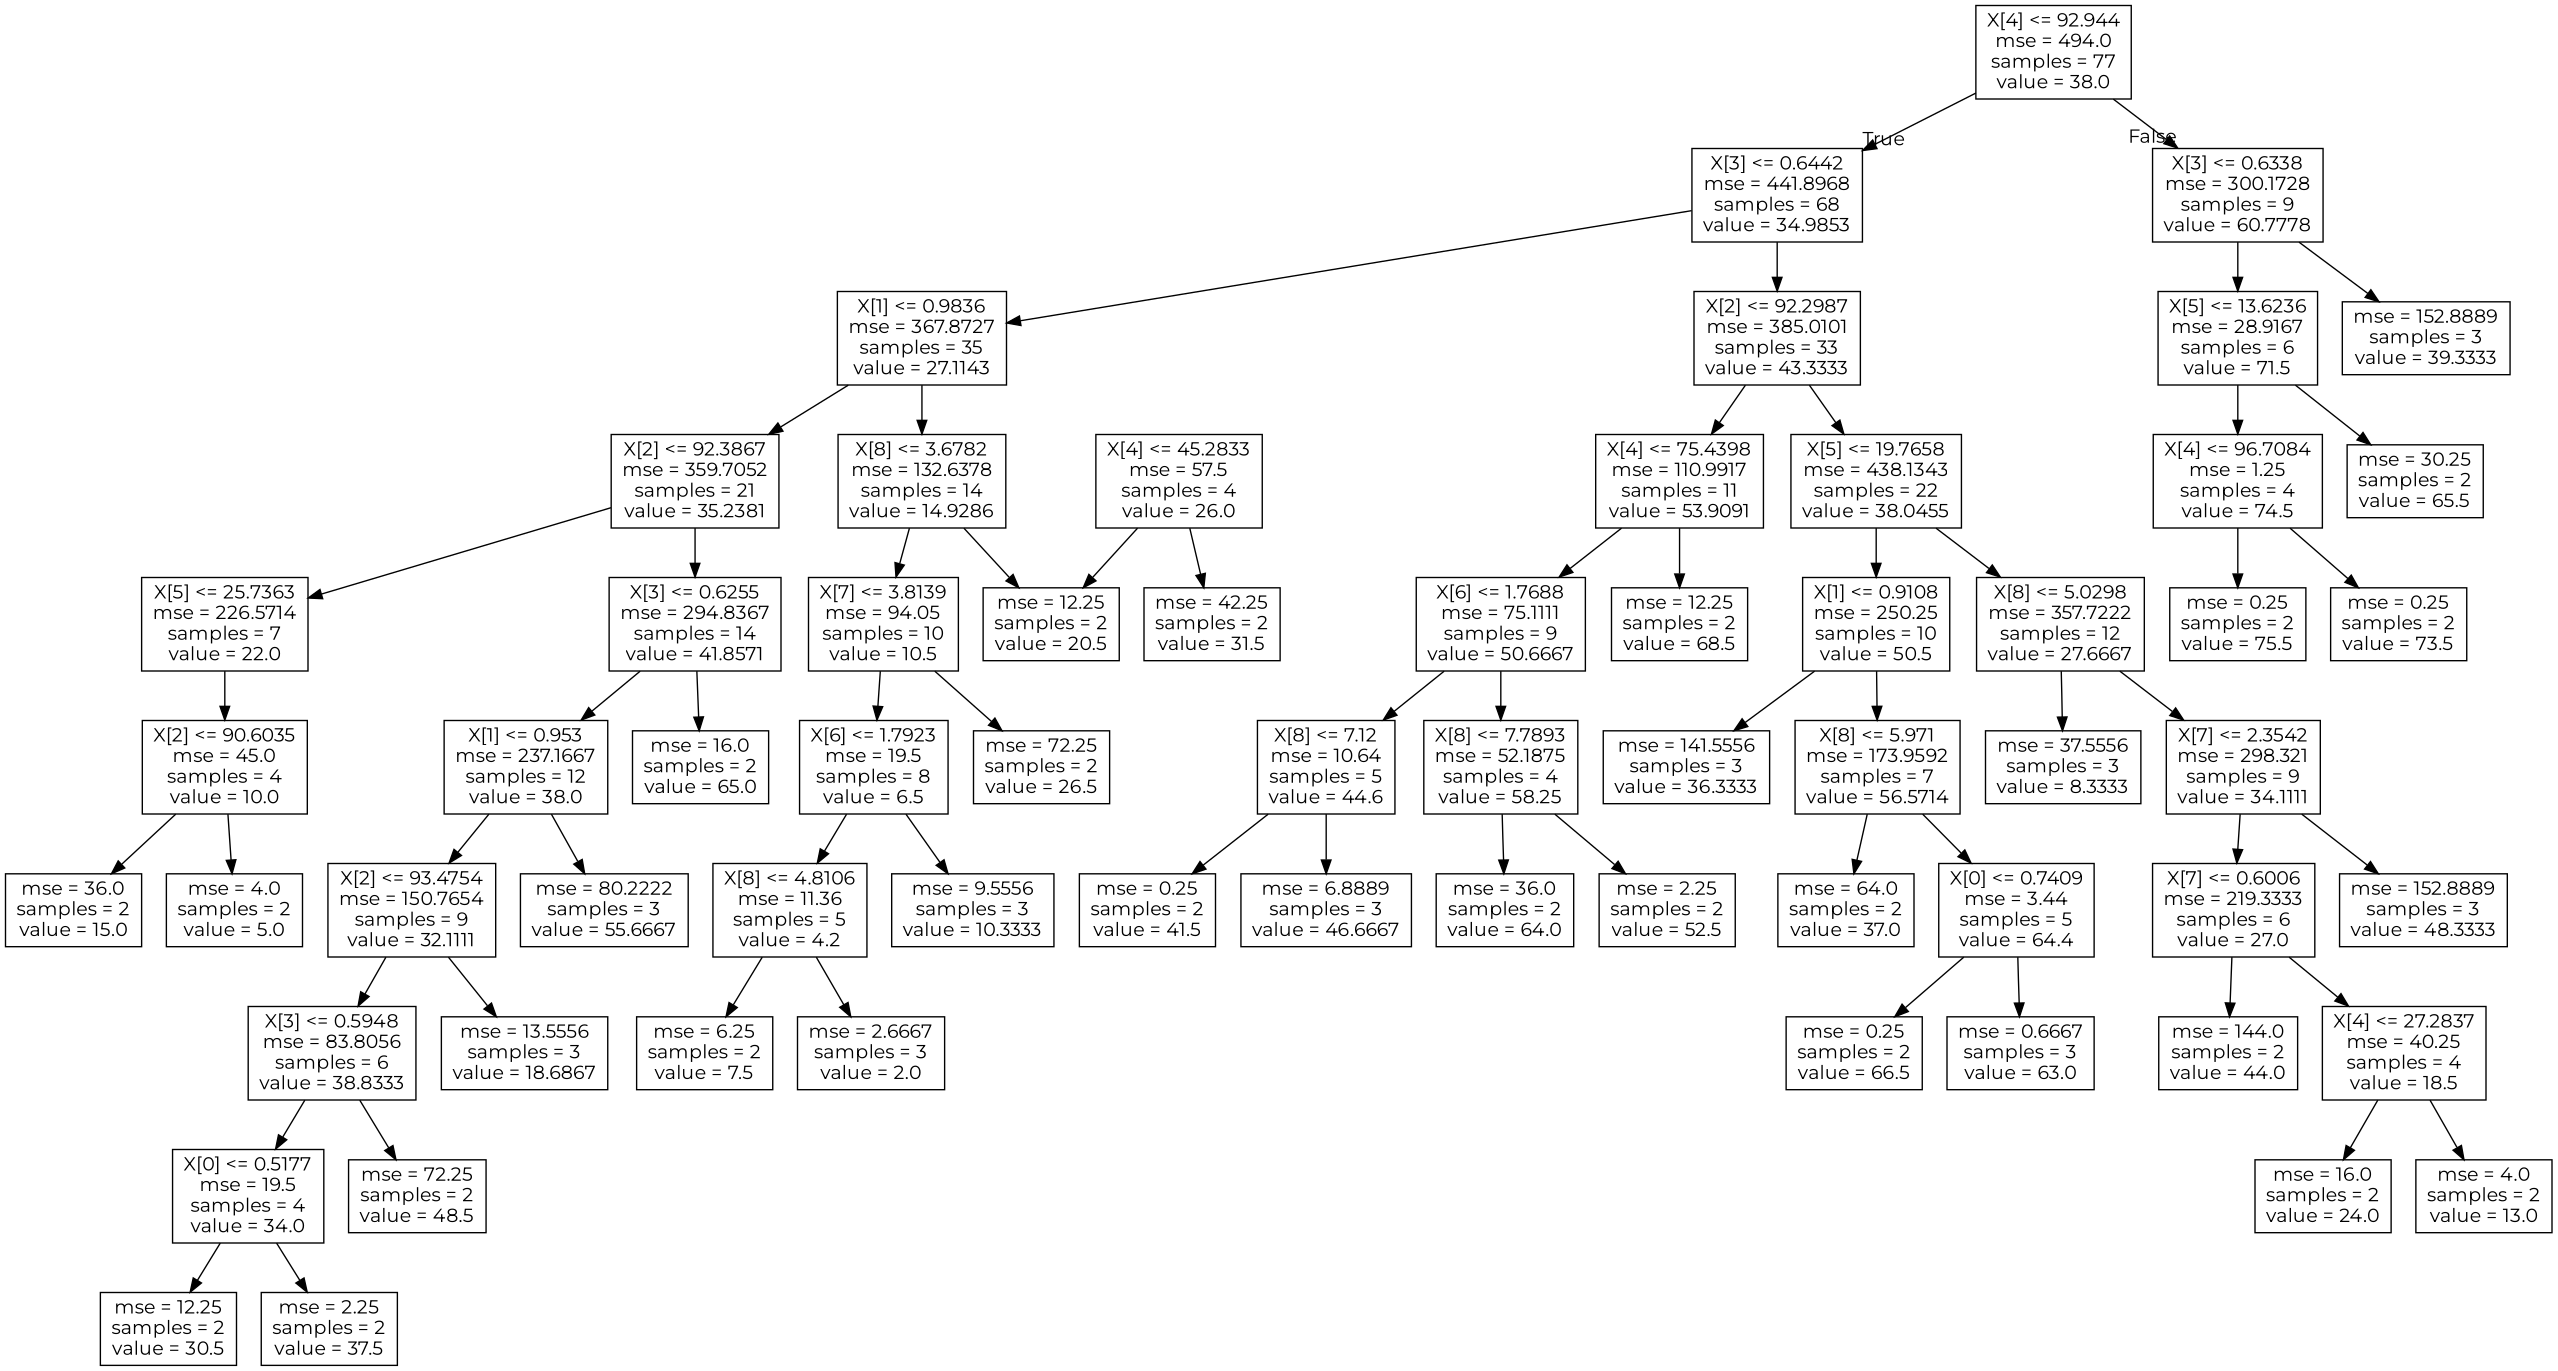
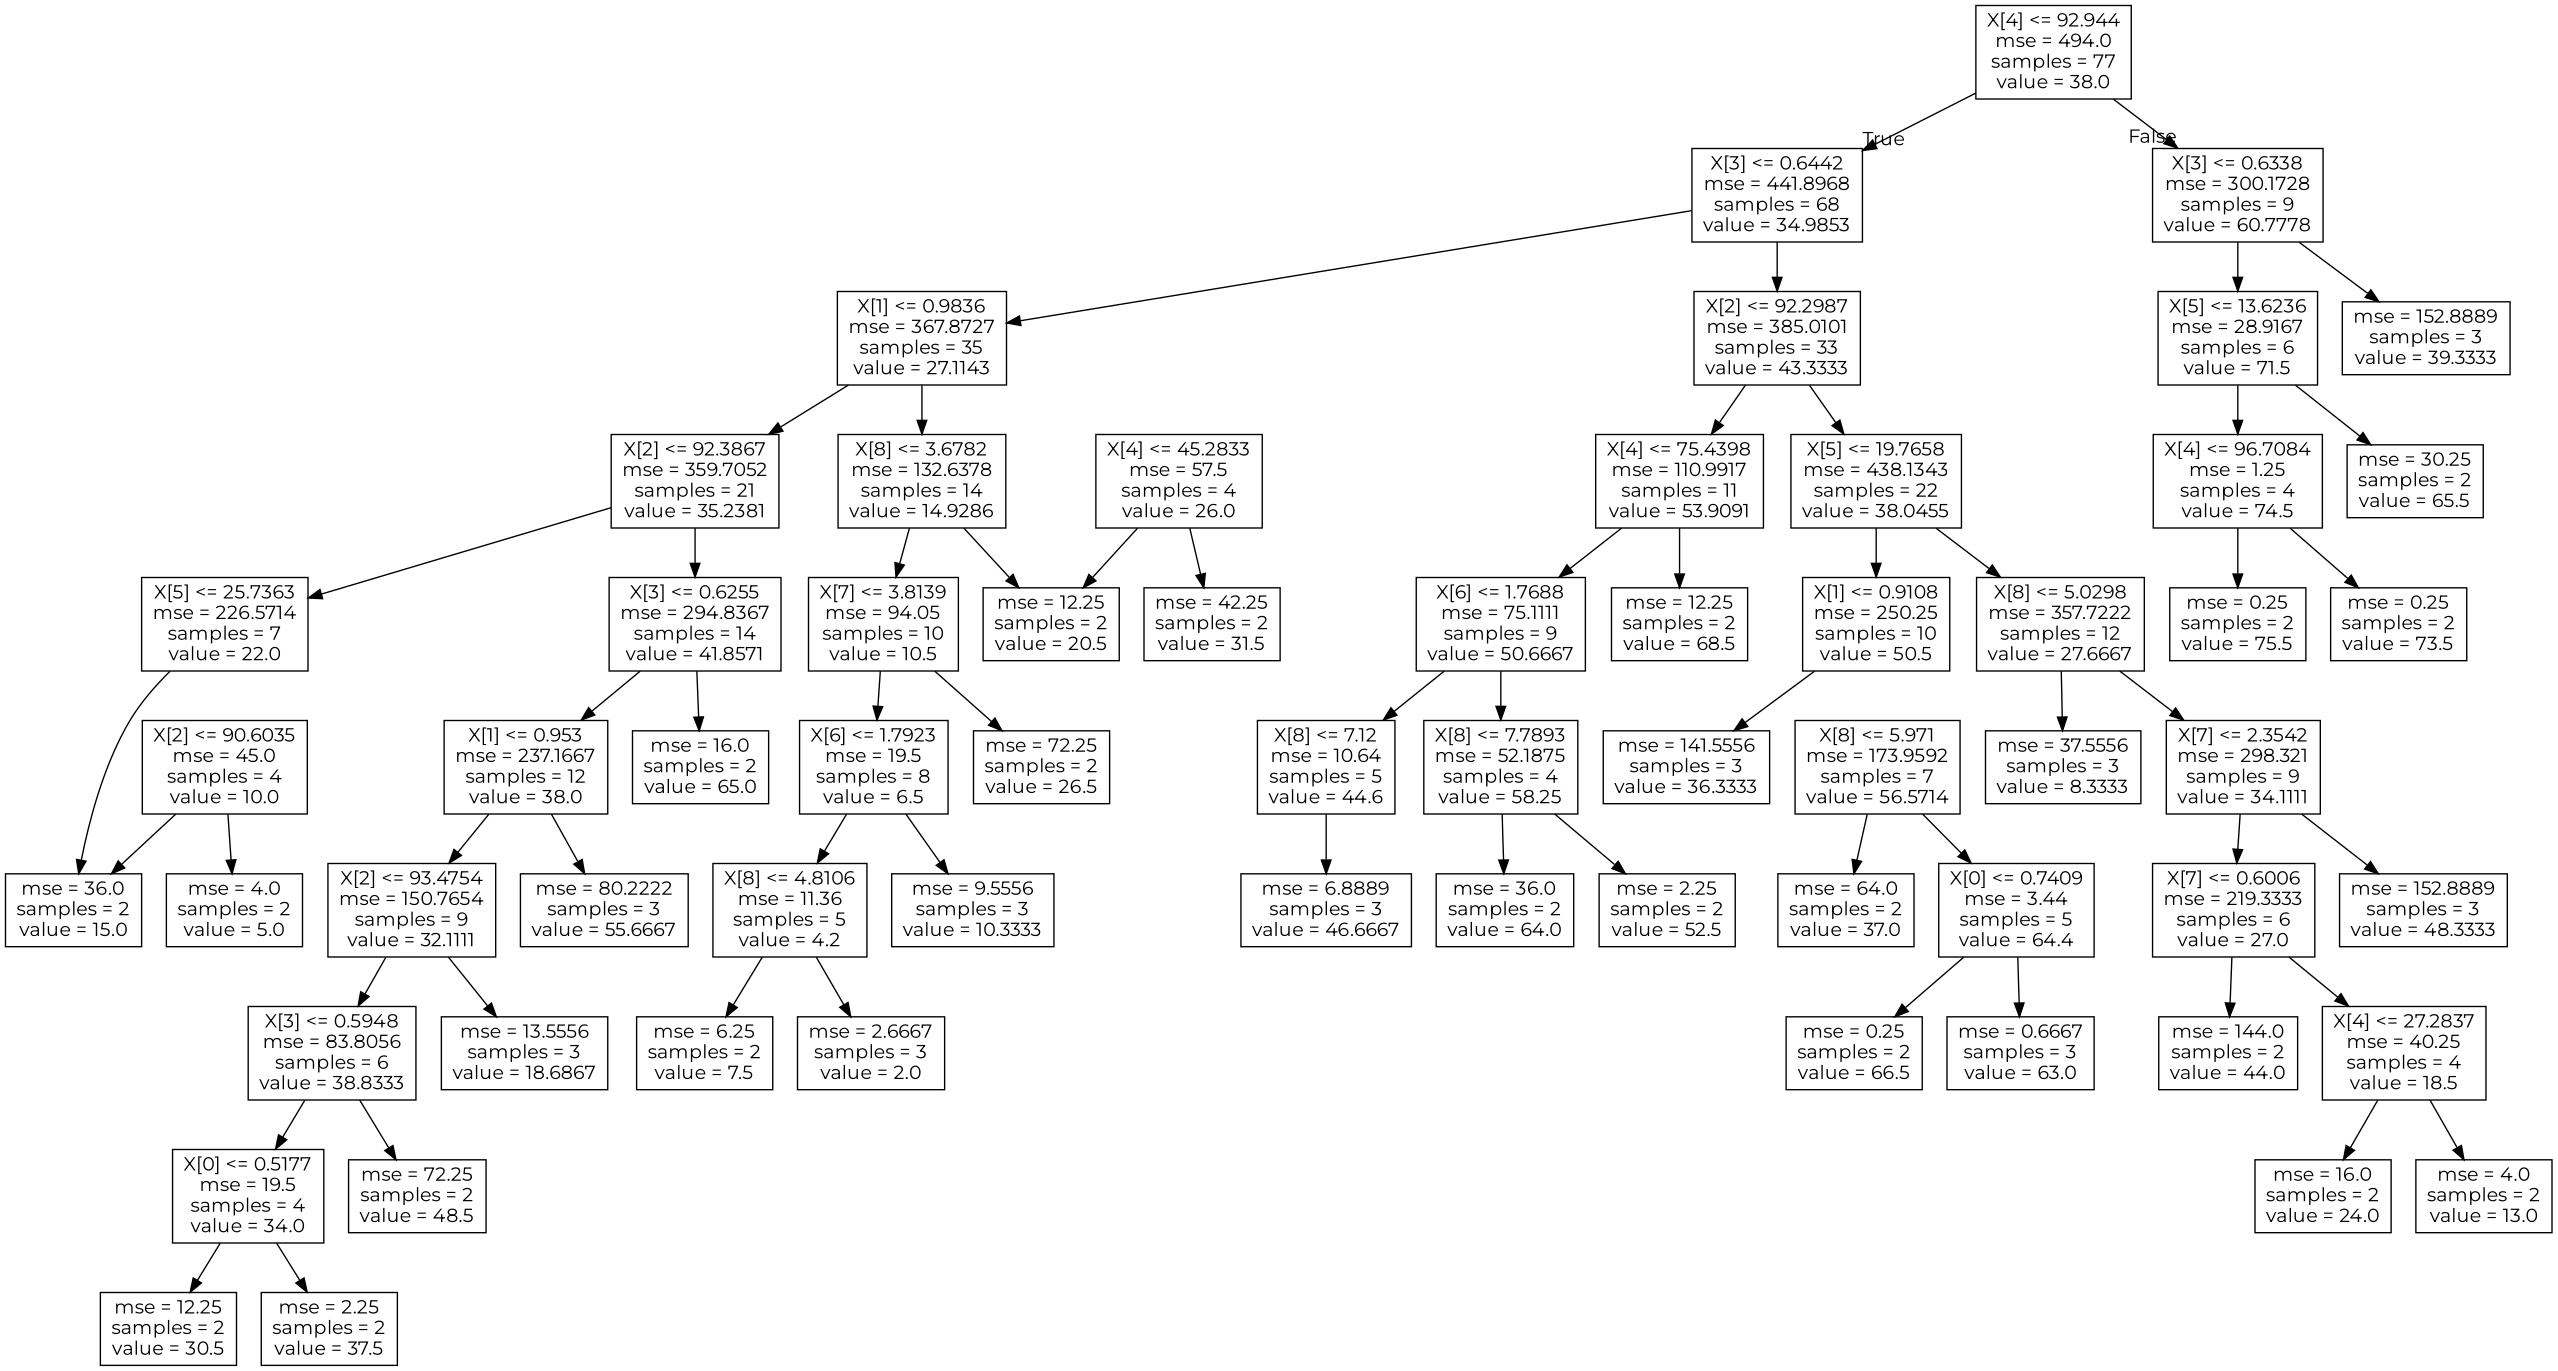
edge "X[5] <= 25.7363 mse = 226.5714 samples = 7 value = 22.0" -> "X[2] <= 90.6035 mse = 45.0 samples = 4 value = 10.0": now "X[5] <= 25.7363 mse = 226.5714 samples = 7 value = 22.0" -> "mse = 36.0 samples = 2 value = 15.0"
edge "X[1] <= 0.9108 mse = 250.25 samples = 10 value = 50.5" -> "X[8] <= 5.971 mse = 173.9592 samples = 7 value = 56.5714": removed
node "mse = 0.25 samples = 2 value = 41.5": removed
